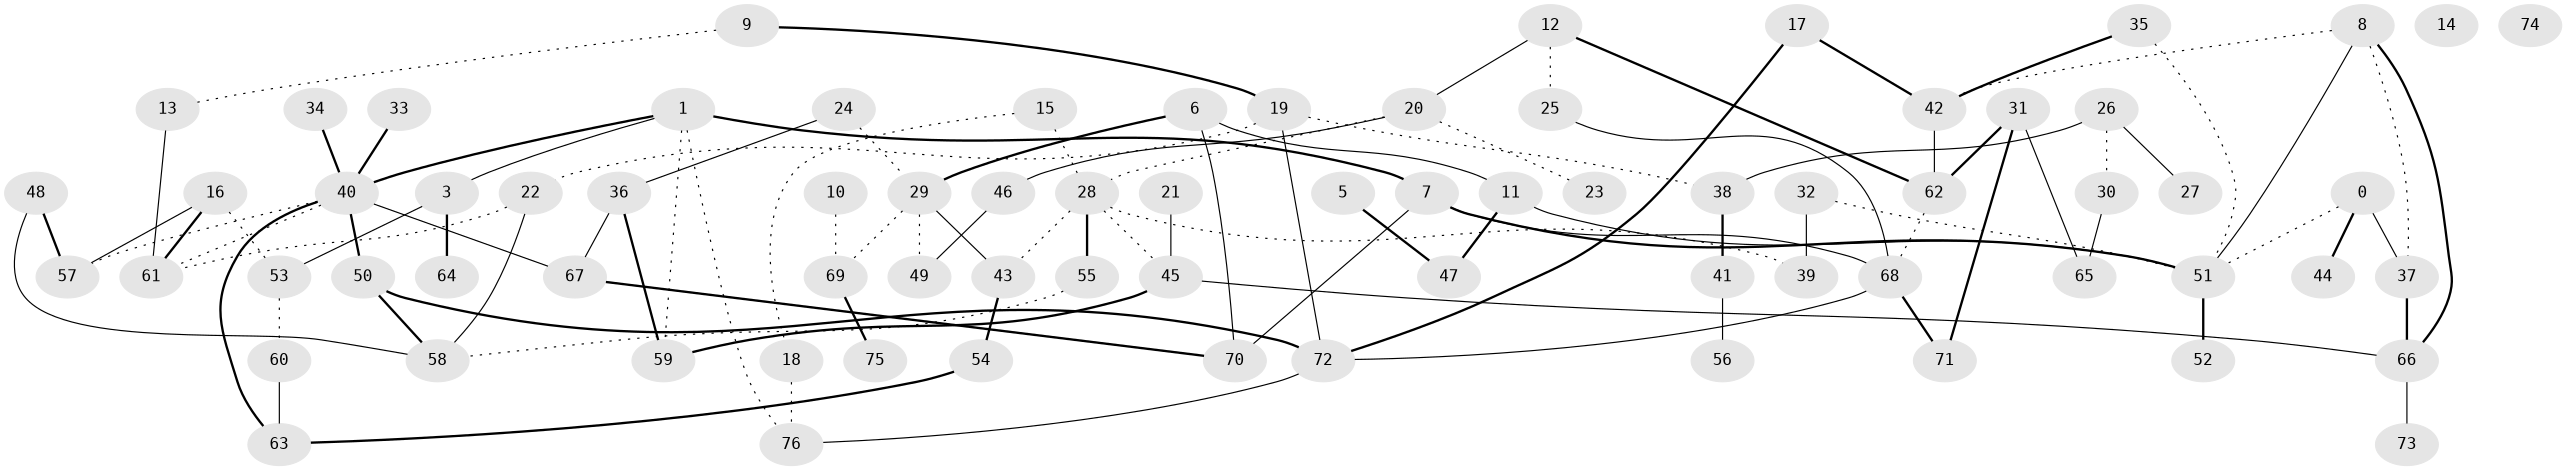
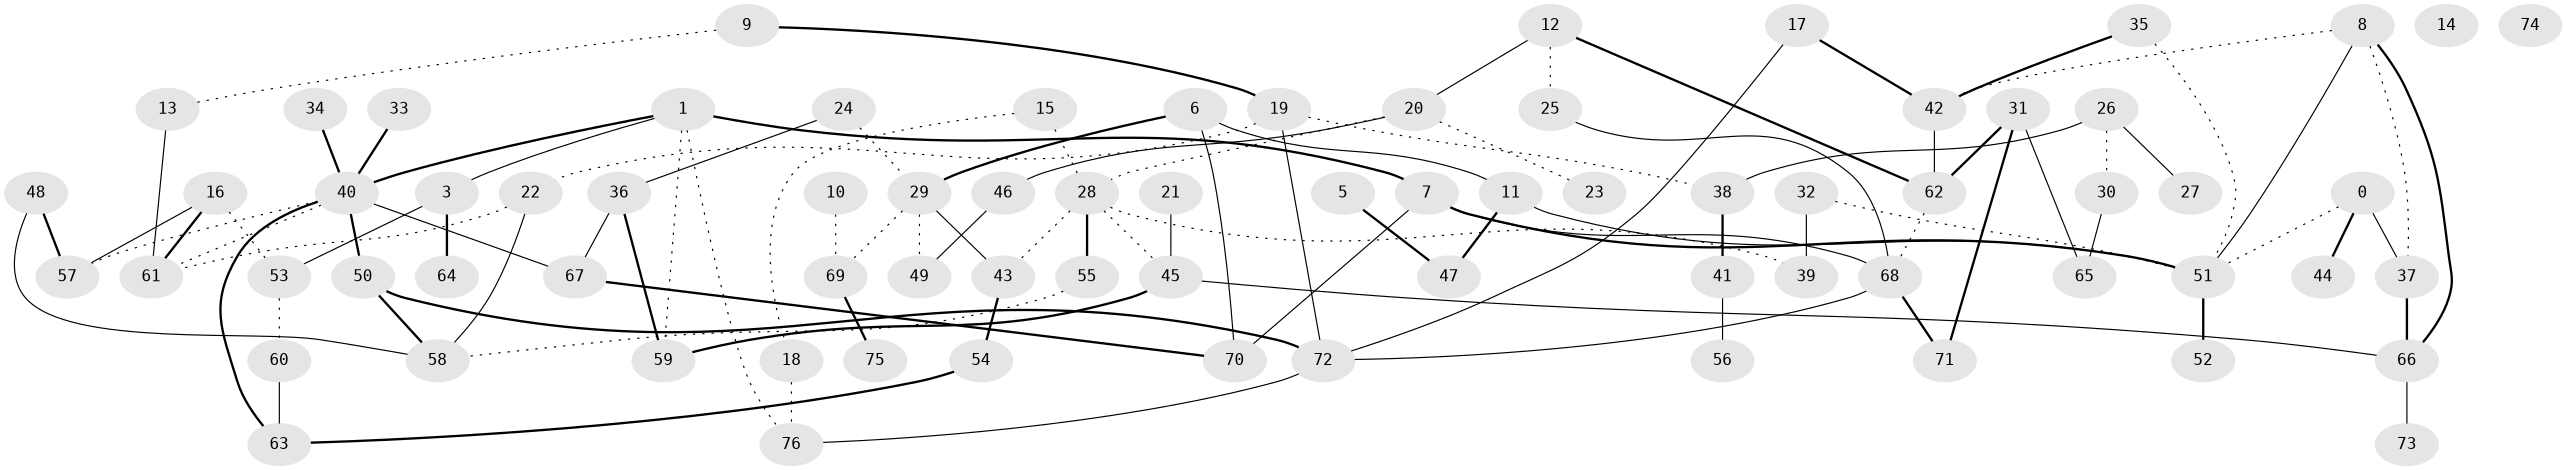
edge "17" -- "72": style bold -> solid
